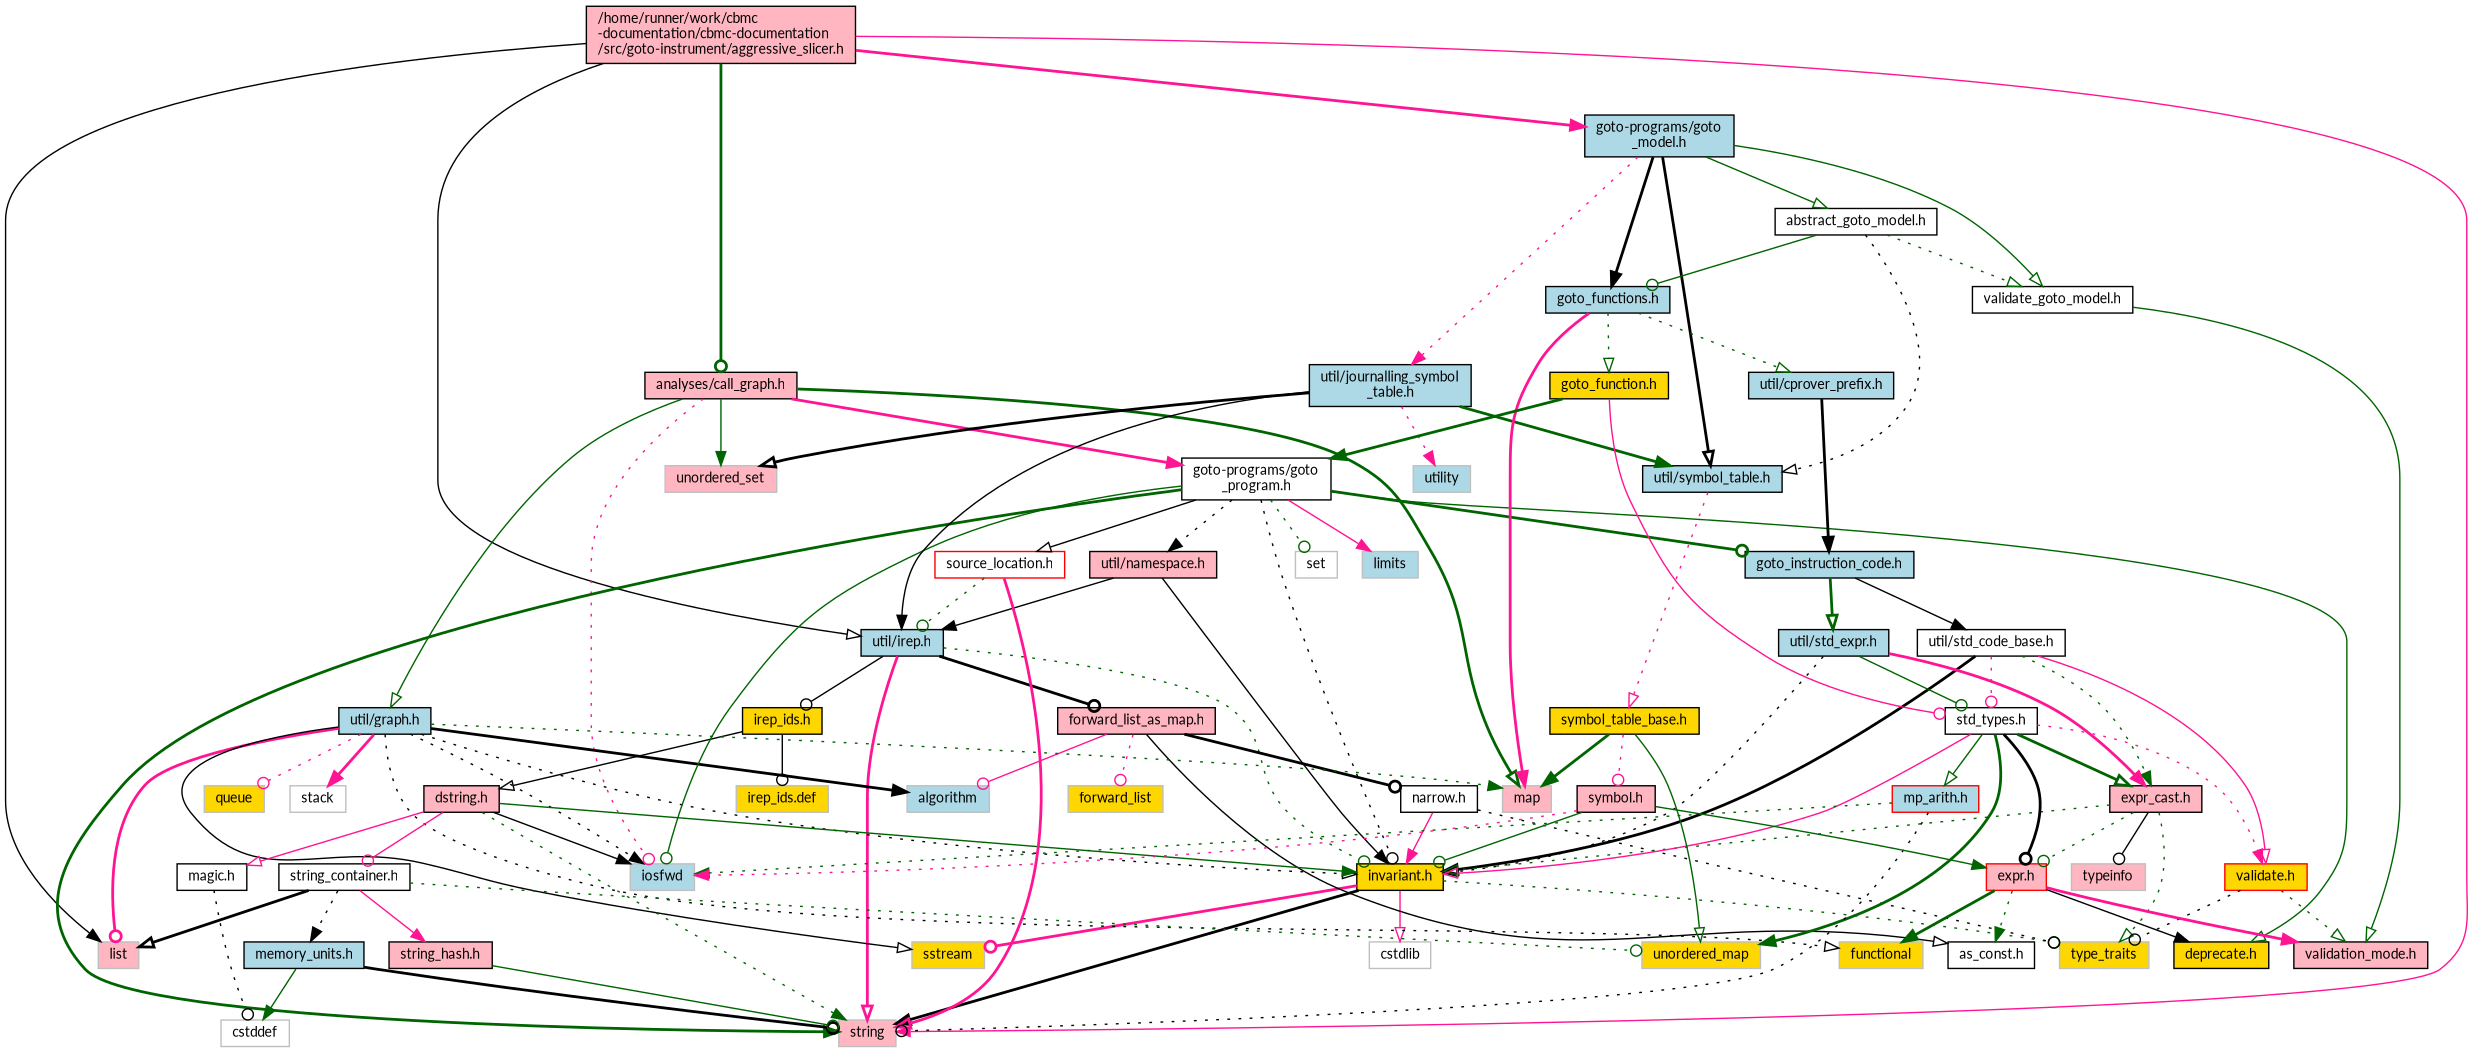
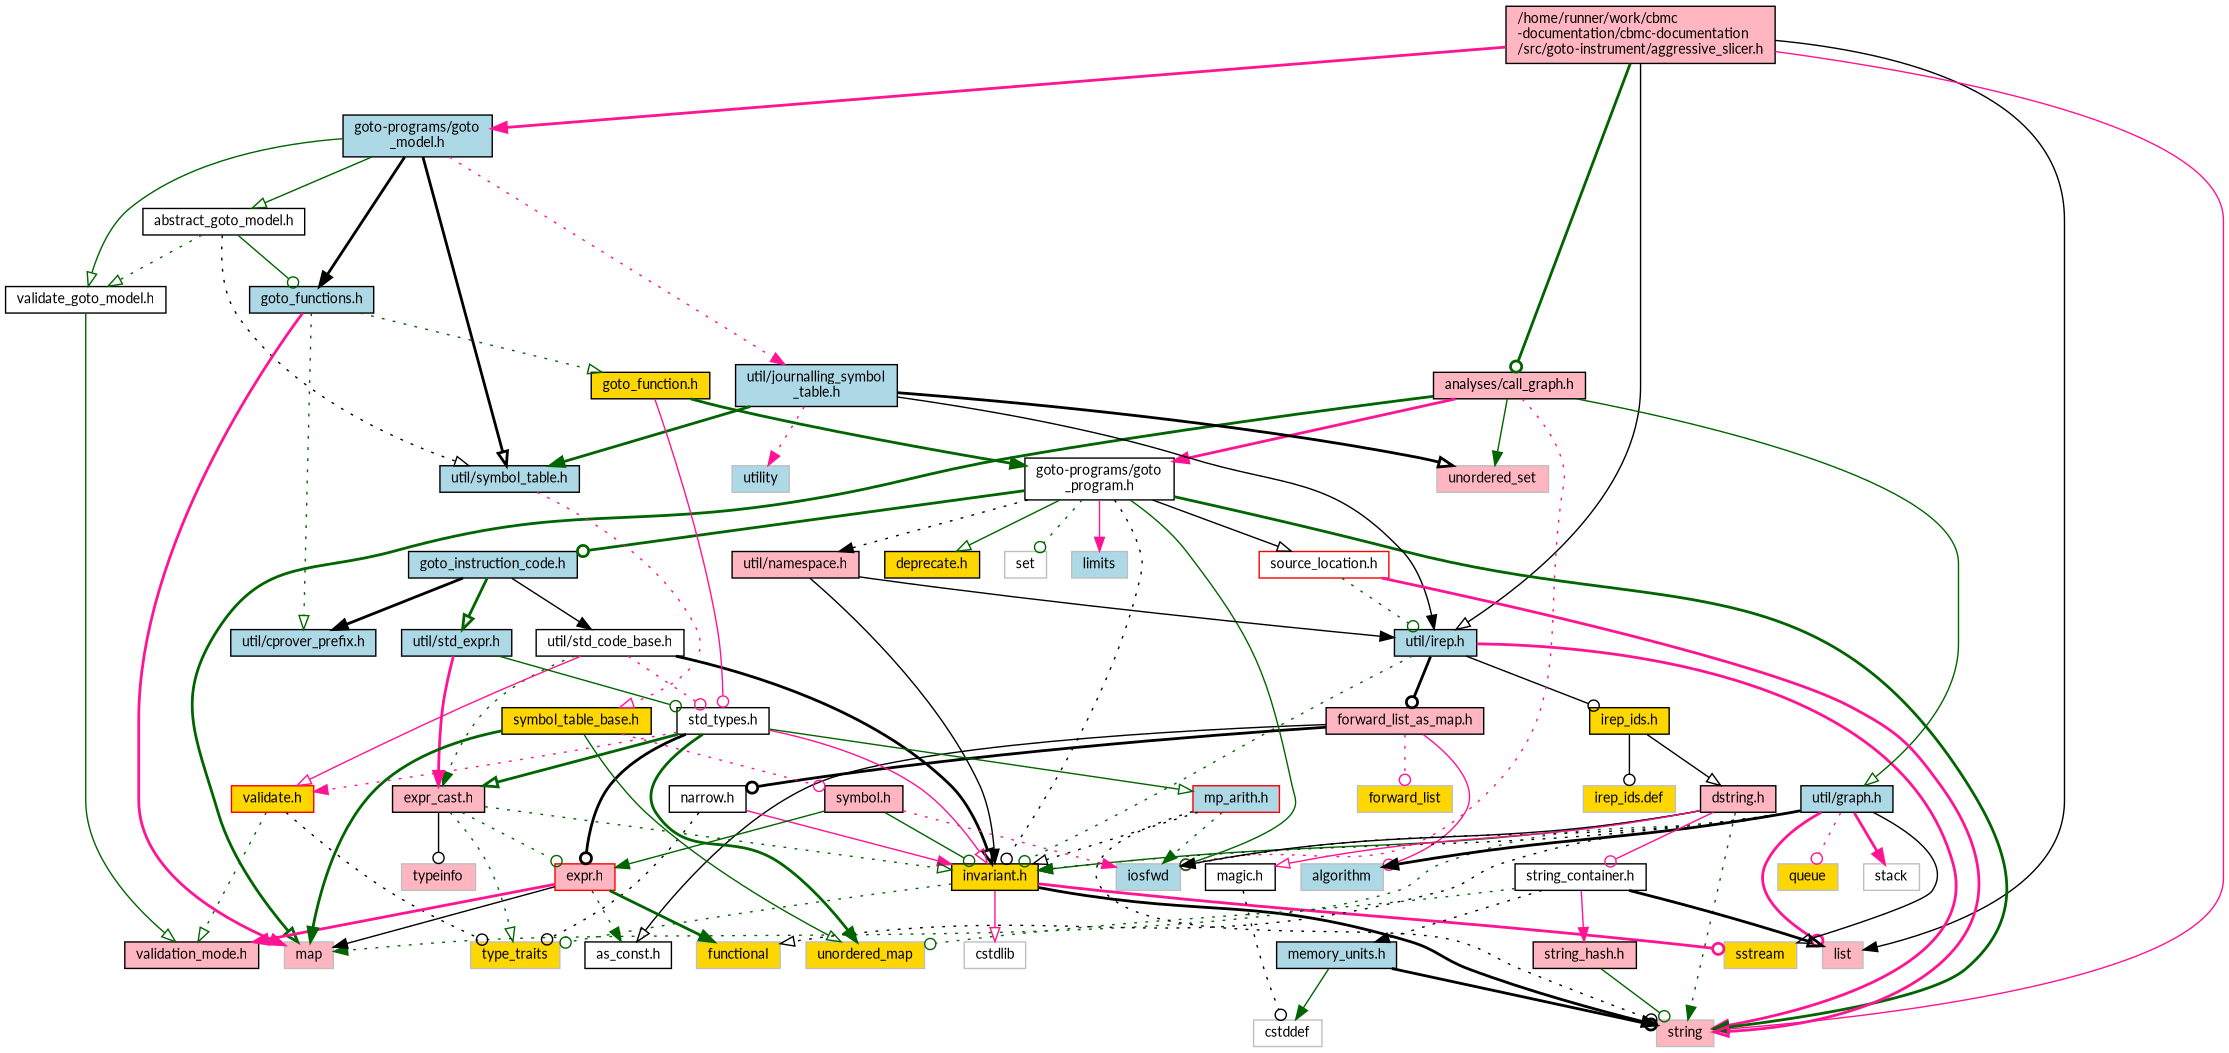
edge "util/cprover_prefix.h" -> "goto_instruction_code.h": reversed
edge "util/std_expr.h" -> "invariant.h": now "mp_arith.h" -> "invariant.h"
edge "expr.h" -> "deprecate.h": now "expr.h" -> "map"
